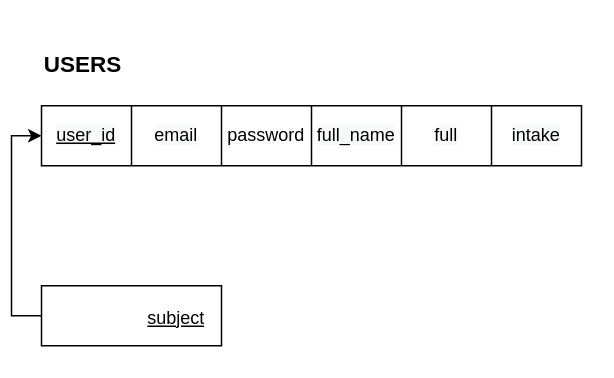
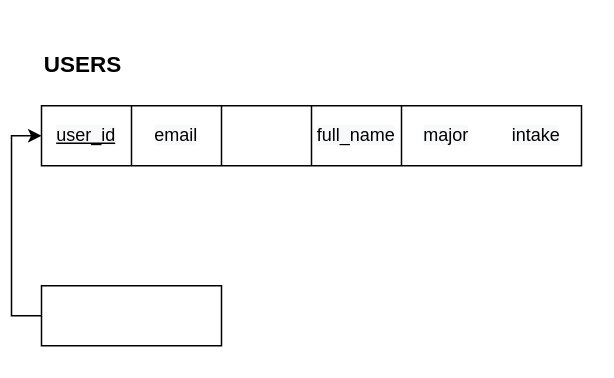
node "password": removed
node "full": label "full" -> "major"
node "subject": removed
